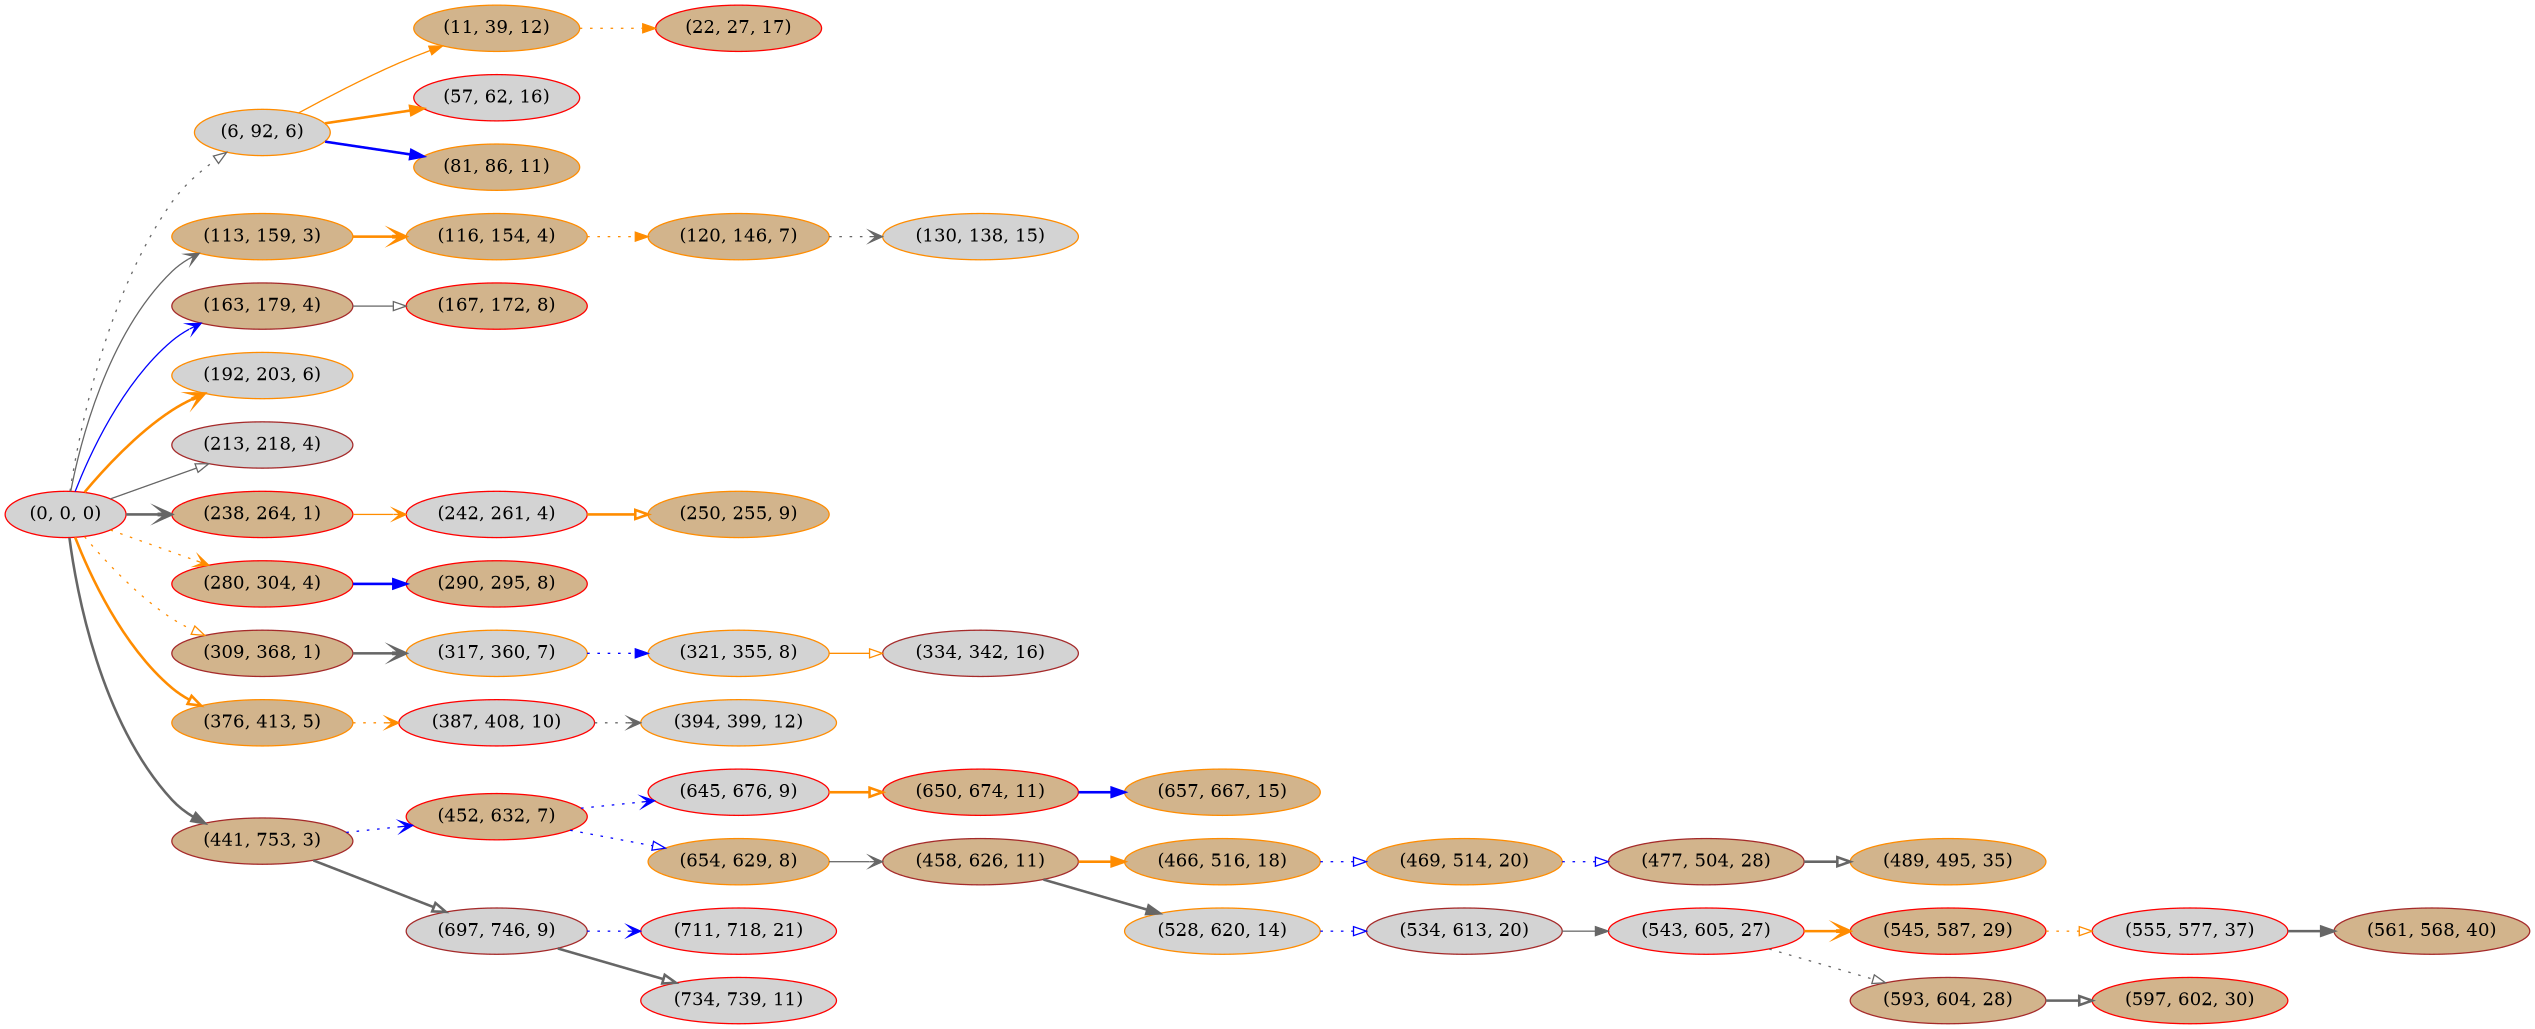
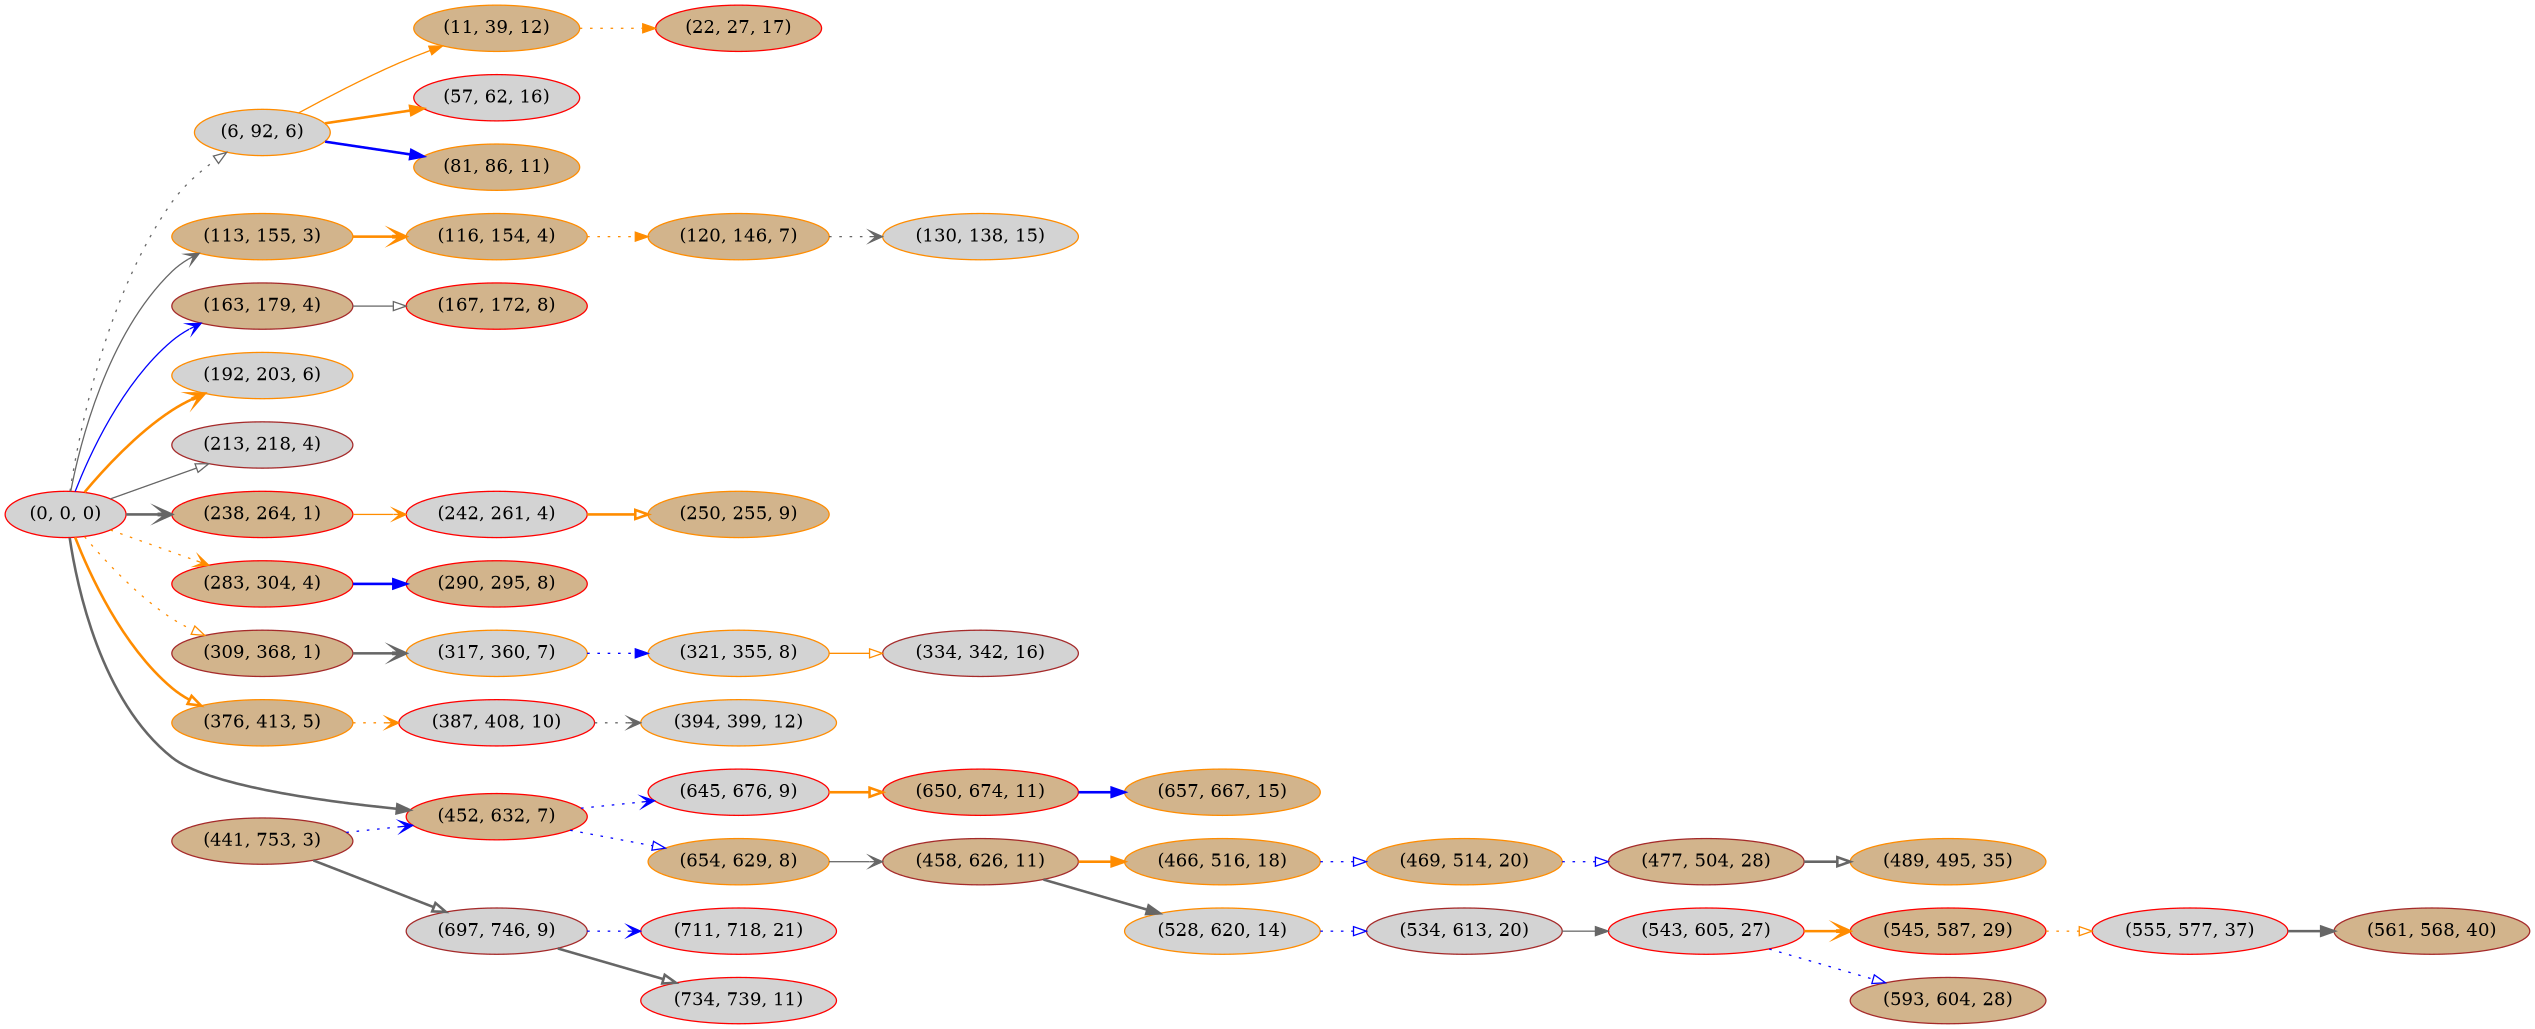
node "(113, 159, 3)": label "(113, 159, 3)" -> "(113, 155, 3)"
node "(280, 304, 4)": label "(280, 304, 4)" -> "(283, 304, 4)"
edge "(0, 0, 0)" -> "(441, 753, 3)": now "(0, 0, 0)" -> "(452, 632, 7)"
edge "(543, 605, 27)" -> "(593, 604, 28)": color gray40 -> blue
node "(597, 602, 30)": removed
